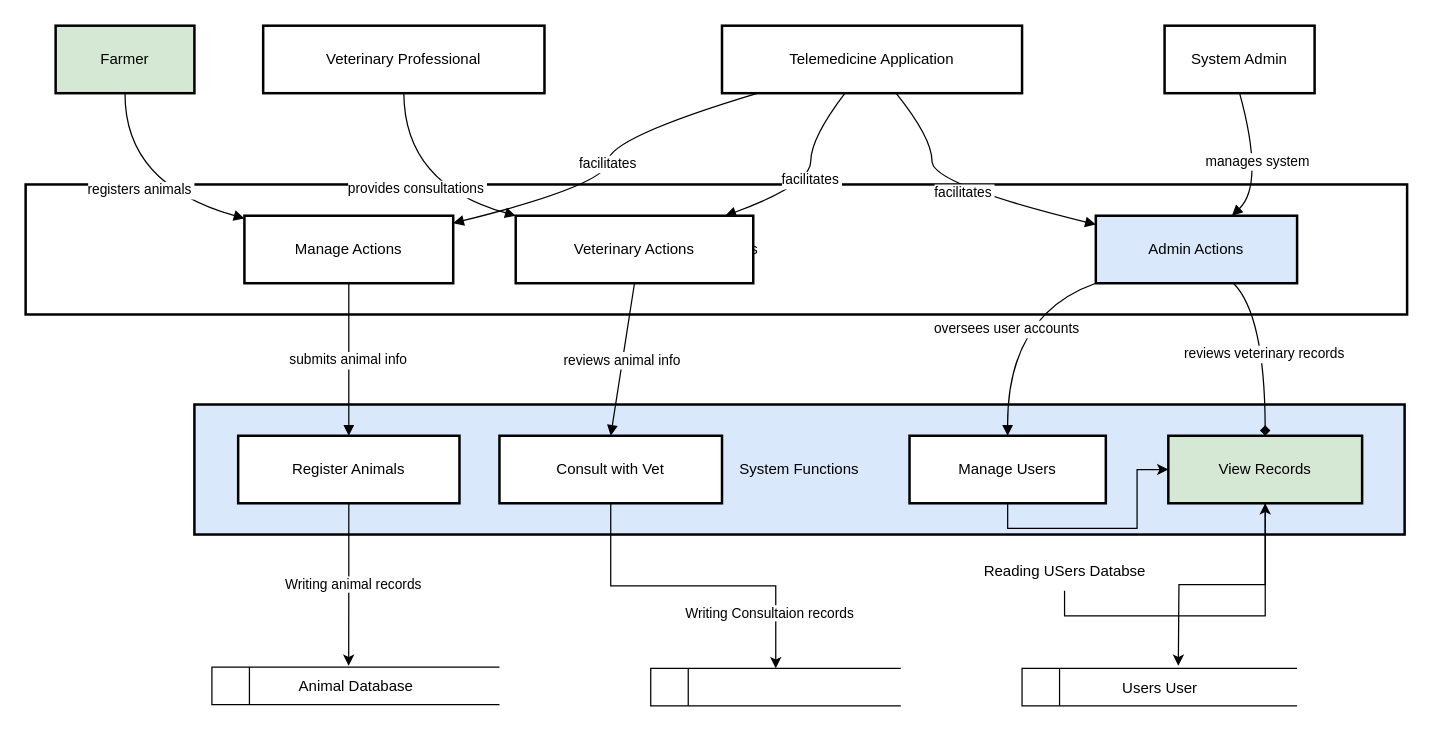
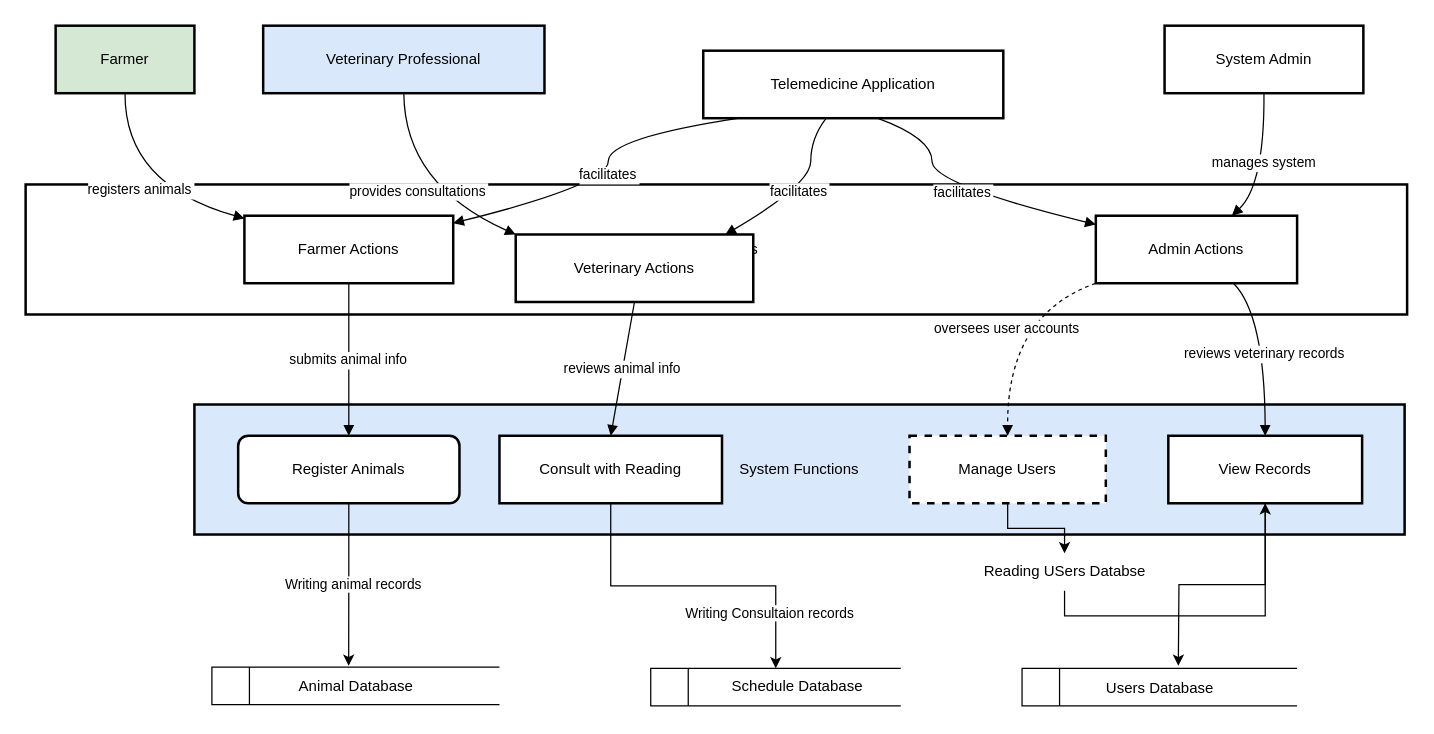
node "Veterinary Professional": fillcolor #ffffff -> #dae8fc
node "Telemedicine Application": moved (872, 59) -> (853, 84)
node "System Admin": size 150x68 -> 199x68
node "Manage Actions": label "Manage Actions" -> "Farmer Actions"
node "Veterinary Actions": moved (634, 249) -> (634, 268)
node "Admin Actions": fillcolor #dae8fc -> #ffffff
edge "Admin Actions" -> "Manage Users": style solid -> dashed
edge "Admin Actions" -> "View Records": arrowhead diamond -> block
node "Register Animals": shape rectangle -> rounded rectangle
node "Consult with Vet": label "Consult with Vet" -> "Consult with Reading"
node "Manage Users": style solid -> dashed
node "View Records": fillcolor #d5e8d4 -> #ffffff
edge "Manage Users" -> "View Records": now "Manage Users" -> "Reading USers Databse"
node "Schedule Database": added
node "Users User": label "Users User" -> "Users Database"
